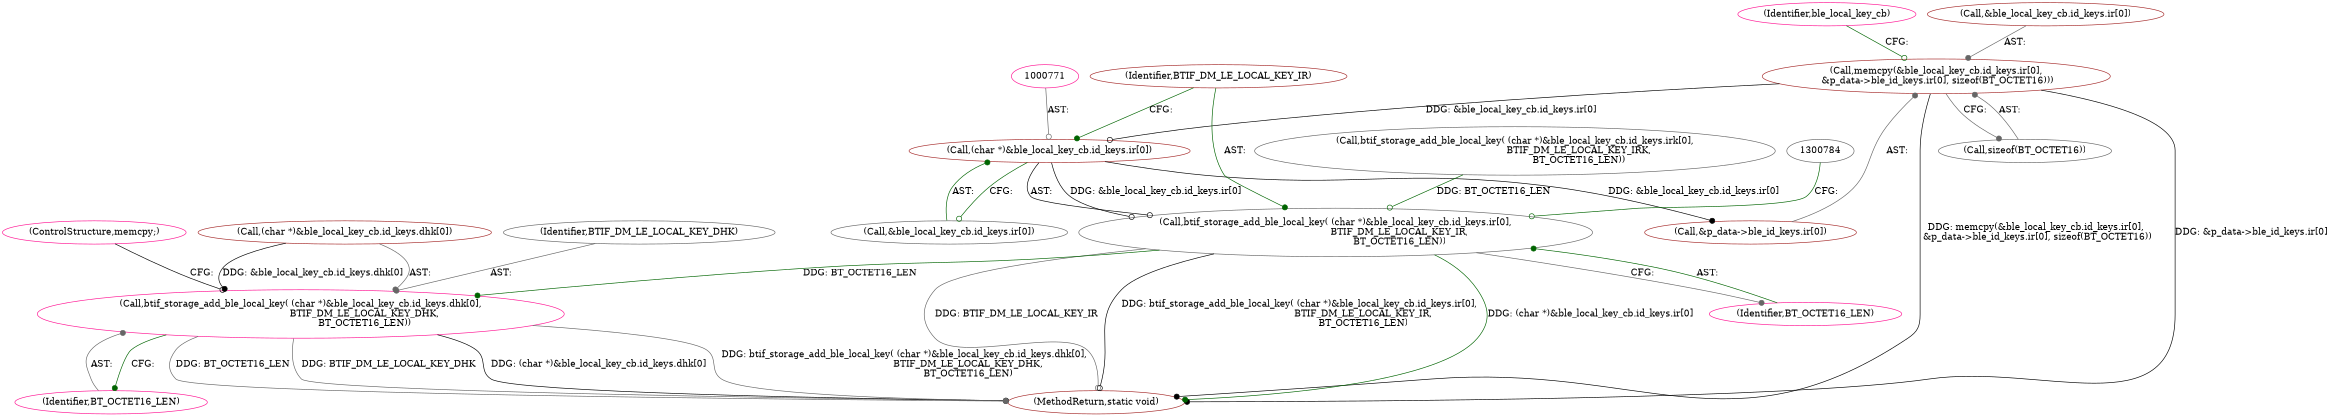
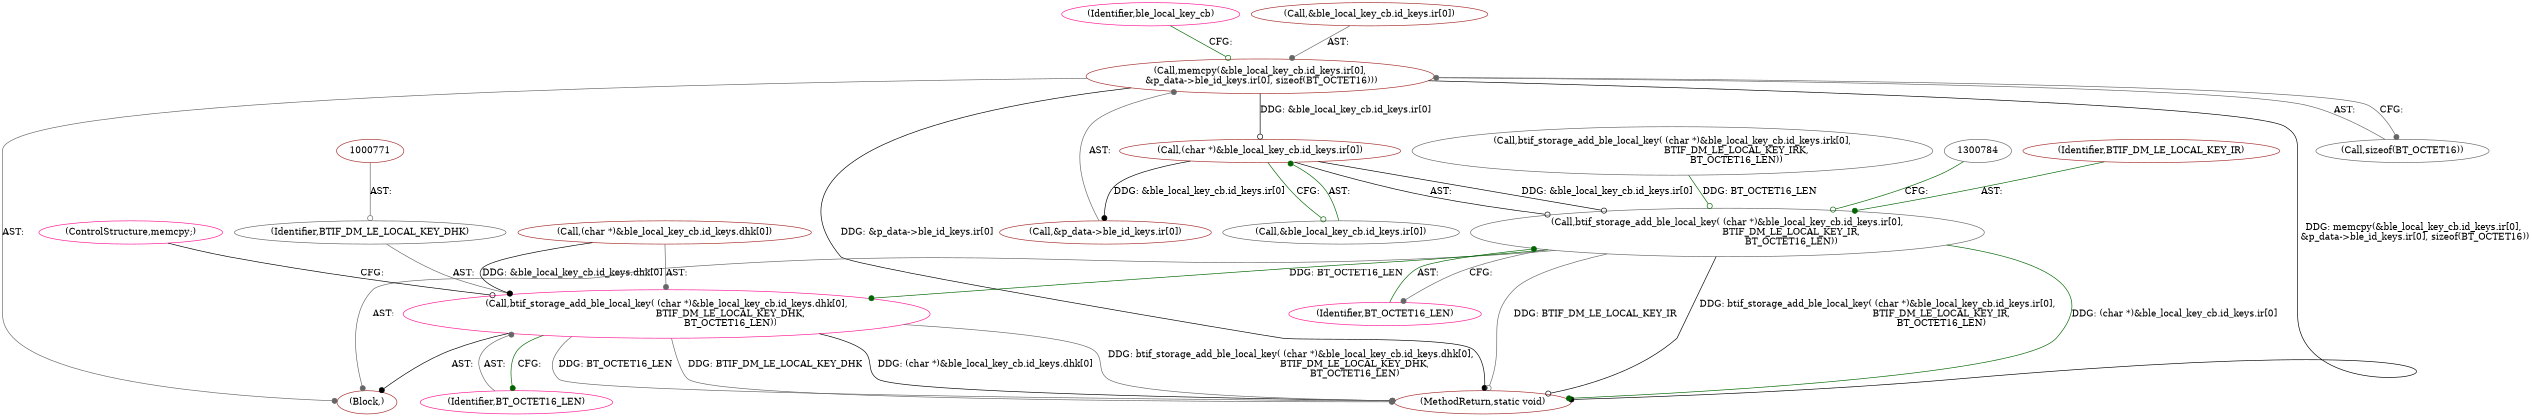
node "1000771": color deeppink -> brown
edge "1000771" -> "(Call,(char *)&ble_local_key_cb.id_keys.ir[0])": now "1000771" -> "(Identifier,BTIF_DM_LE_LOCAL_KEY_DHK)"
edge "(Identifier,BTIF_DM_LE_LOCAL_KEY_IR)" -> "(Call,(char *)&ble_local_key_cb.id_keys.ir[0])": removed, label "CFG:"
node "(Block,)": added
